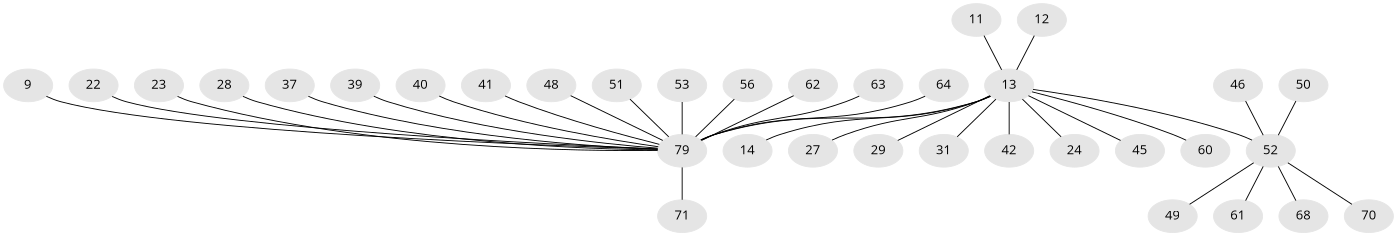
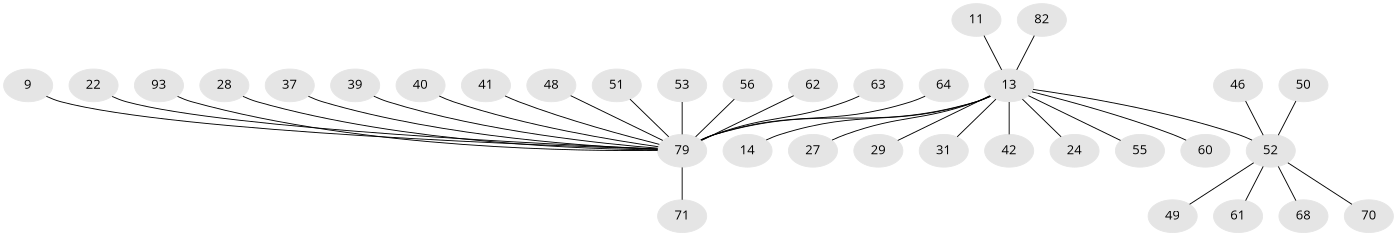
node "12": label "12" -> "82"
node "23": label "23" -> "93"
node "45": label "45" -> "55"
